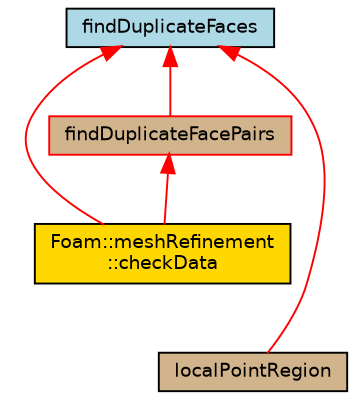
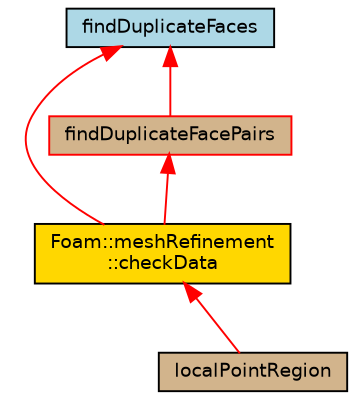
edge "localPointRegion" -> "findDuplicateFaces": now "localPointRegion" -> "Foam::meshRefinement ::checkData"
